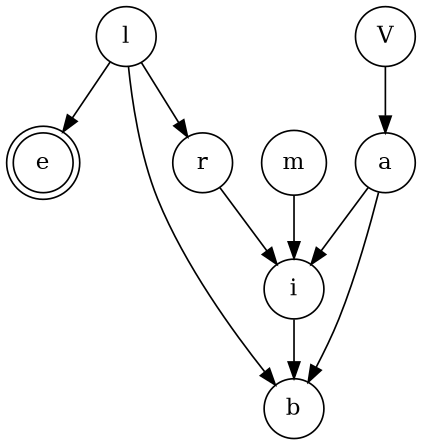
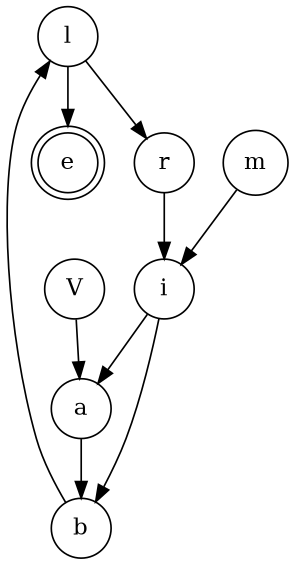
edge "a" -> "i": reversed
edge "l" -> "b": reversed
